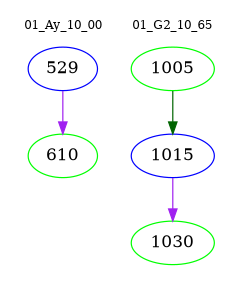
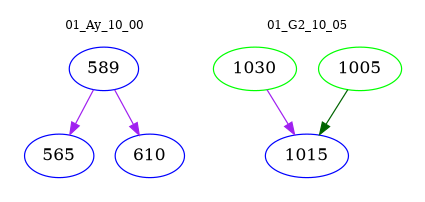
cluster "01_G2_10_65": label "01_G2_10_65" -> "01_G2_10_05"
node "529": label "529" -> "589"
node "565": added
node "610": color green -> blue
edge "1015" -> "1030": reversed
